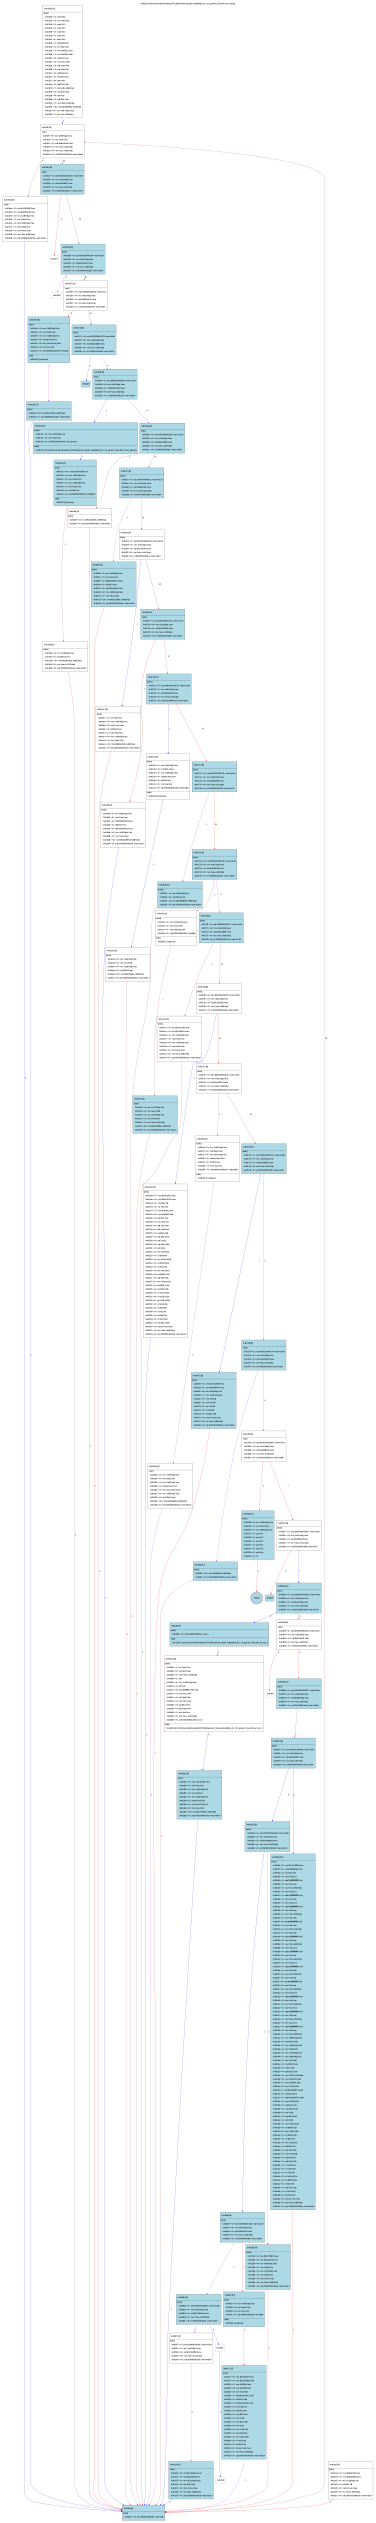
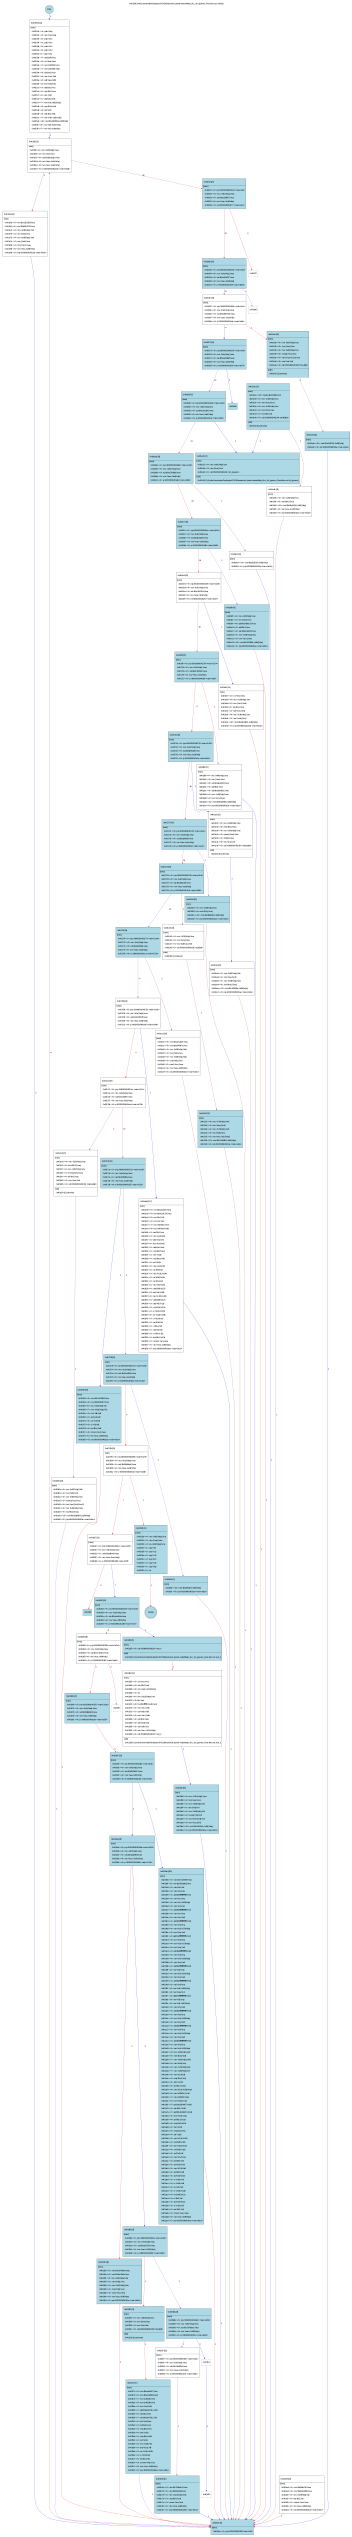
node "Entry": added
edge "0x401e22 [12]" -> "0x401e2e [29]": reversed
